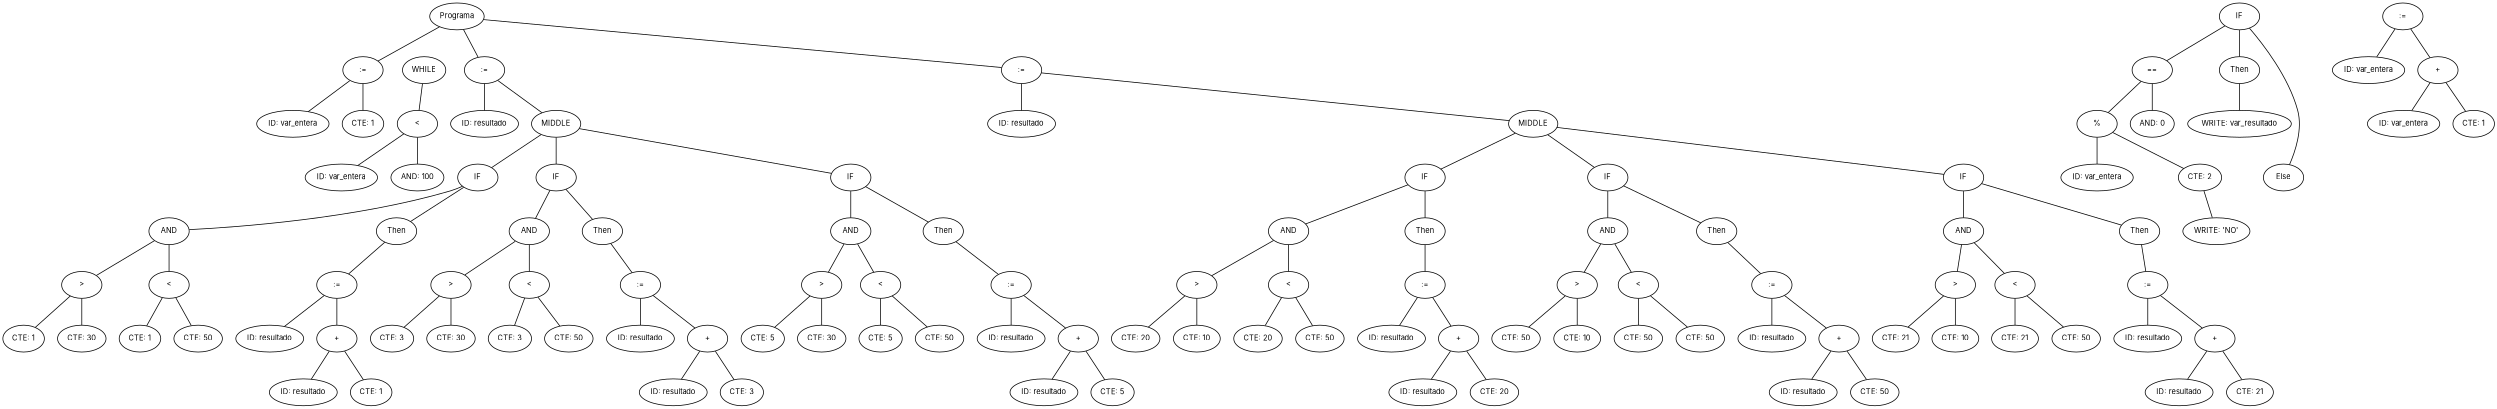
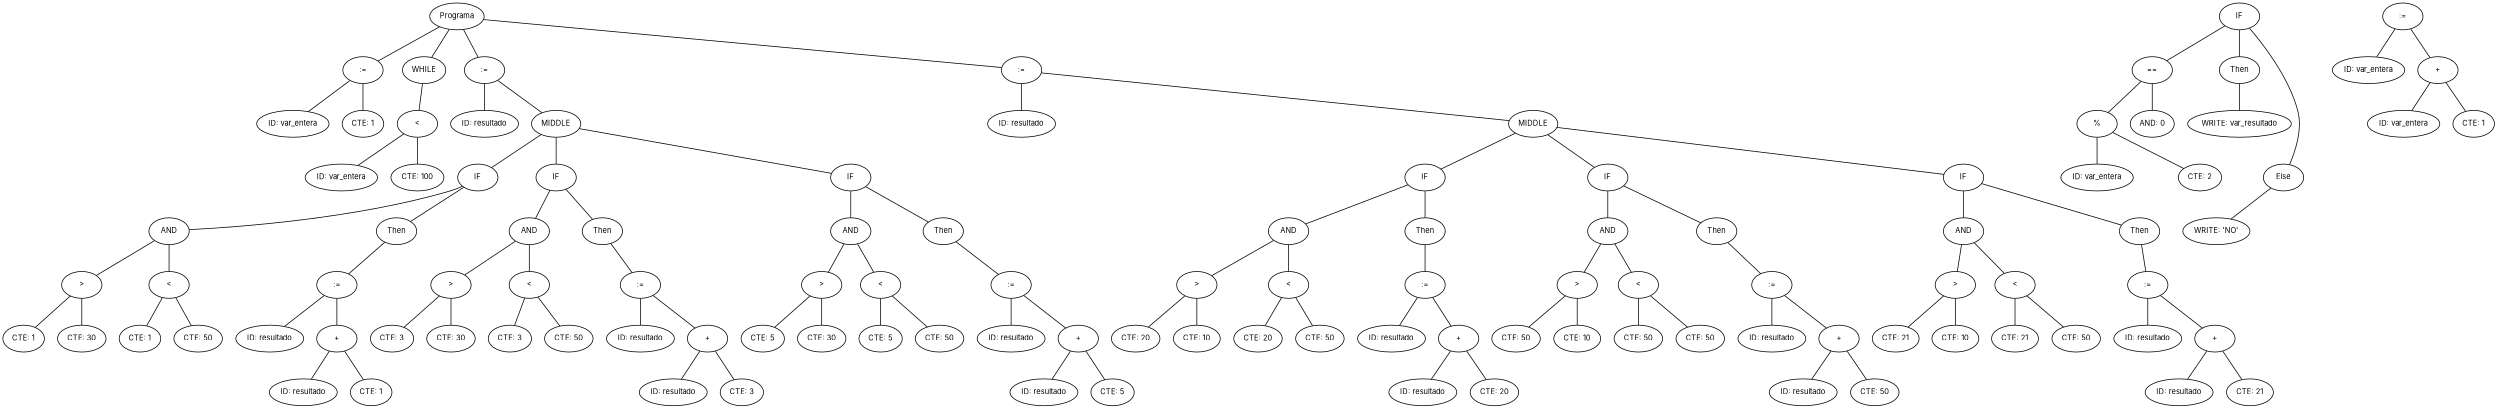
edge "Programa" -- "WHILE": added
node "AND: 100": label "AND: 100" -> "CTE: 100"
edge "CTE: 2" -- "WRITE: 'NO'": now "Else" -- "WRITE: 'NO'"
